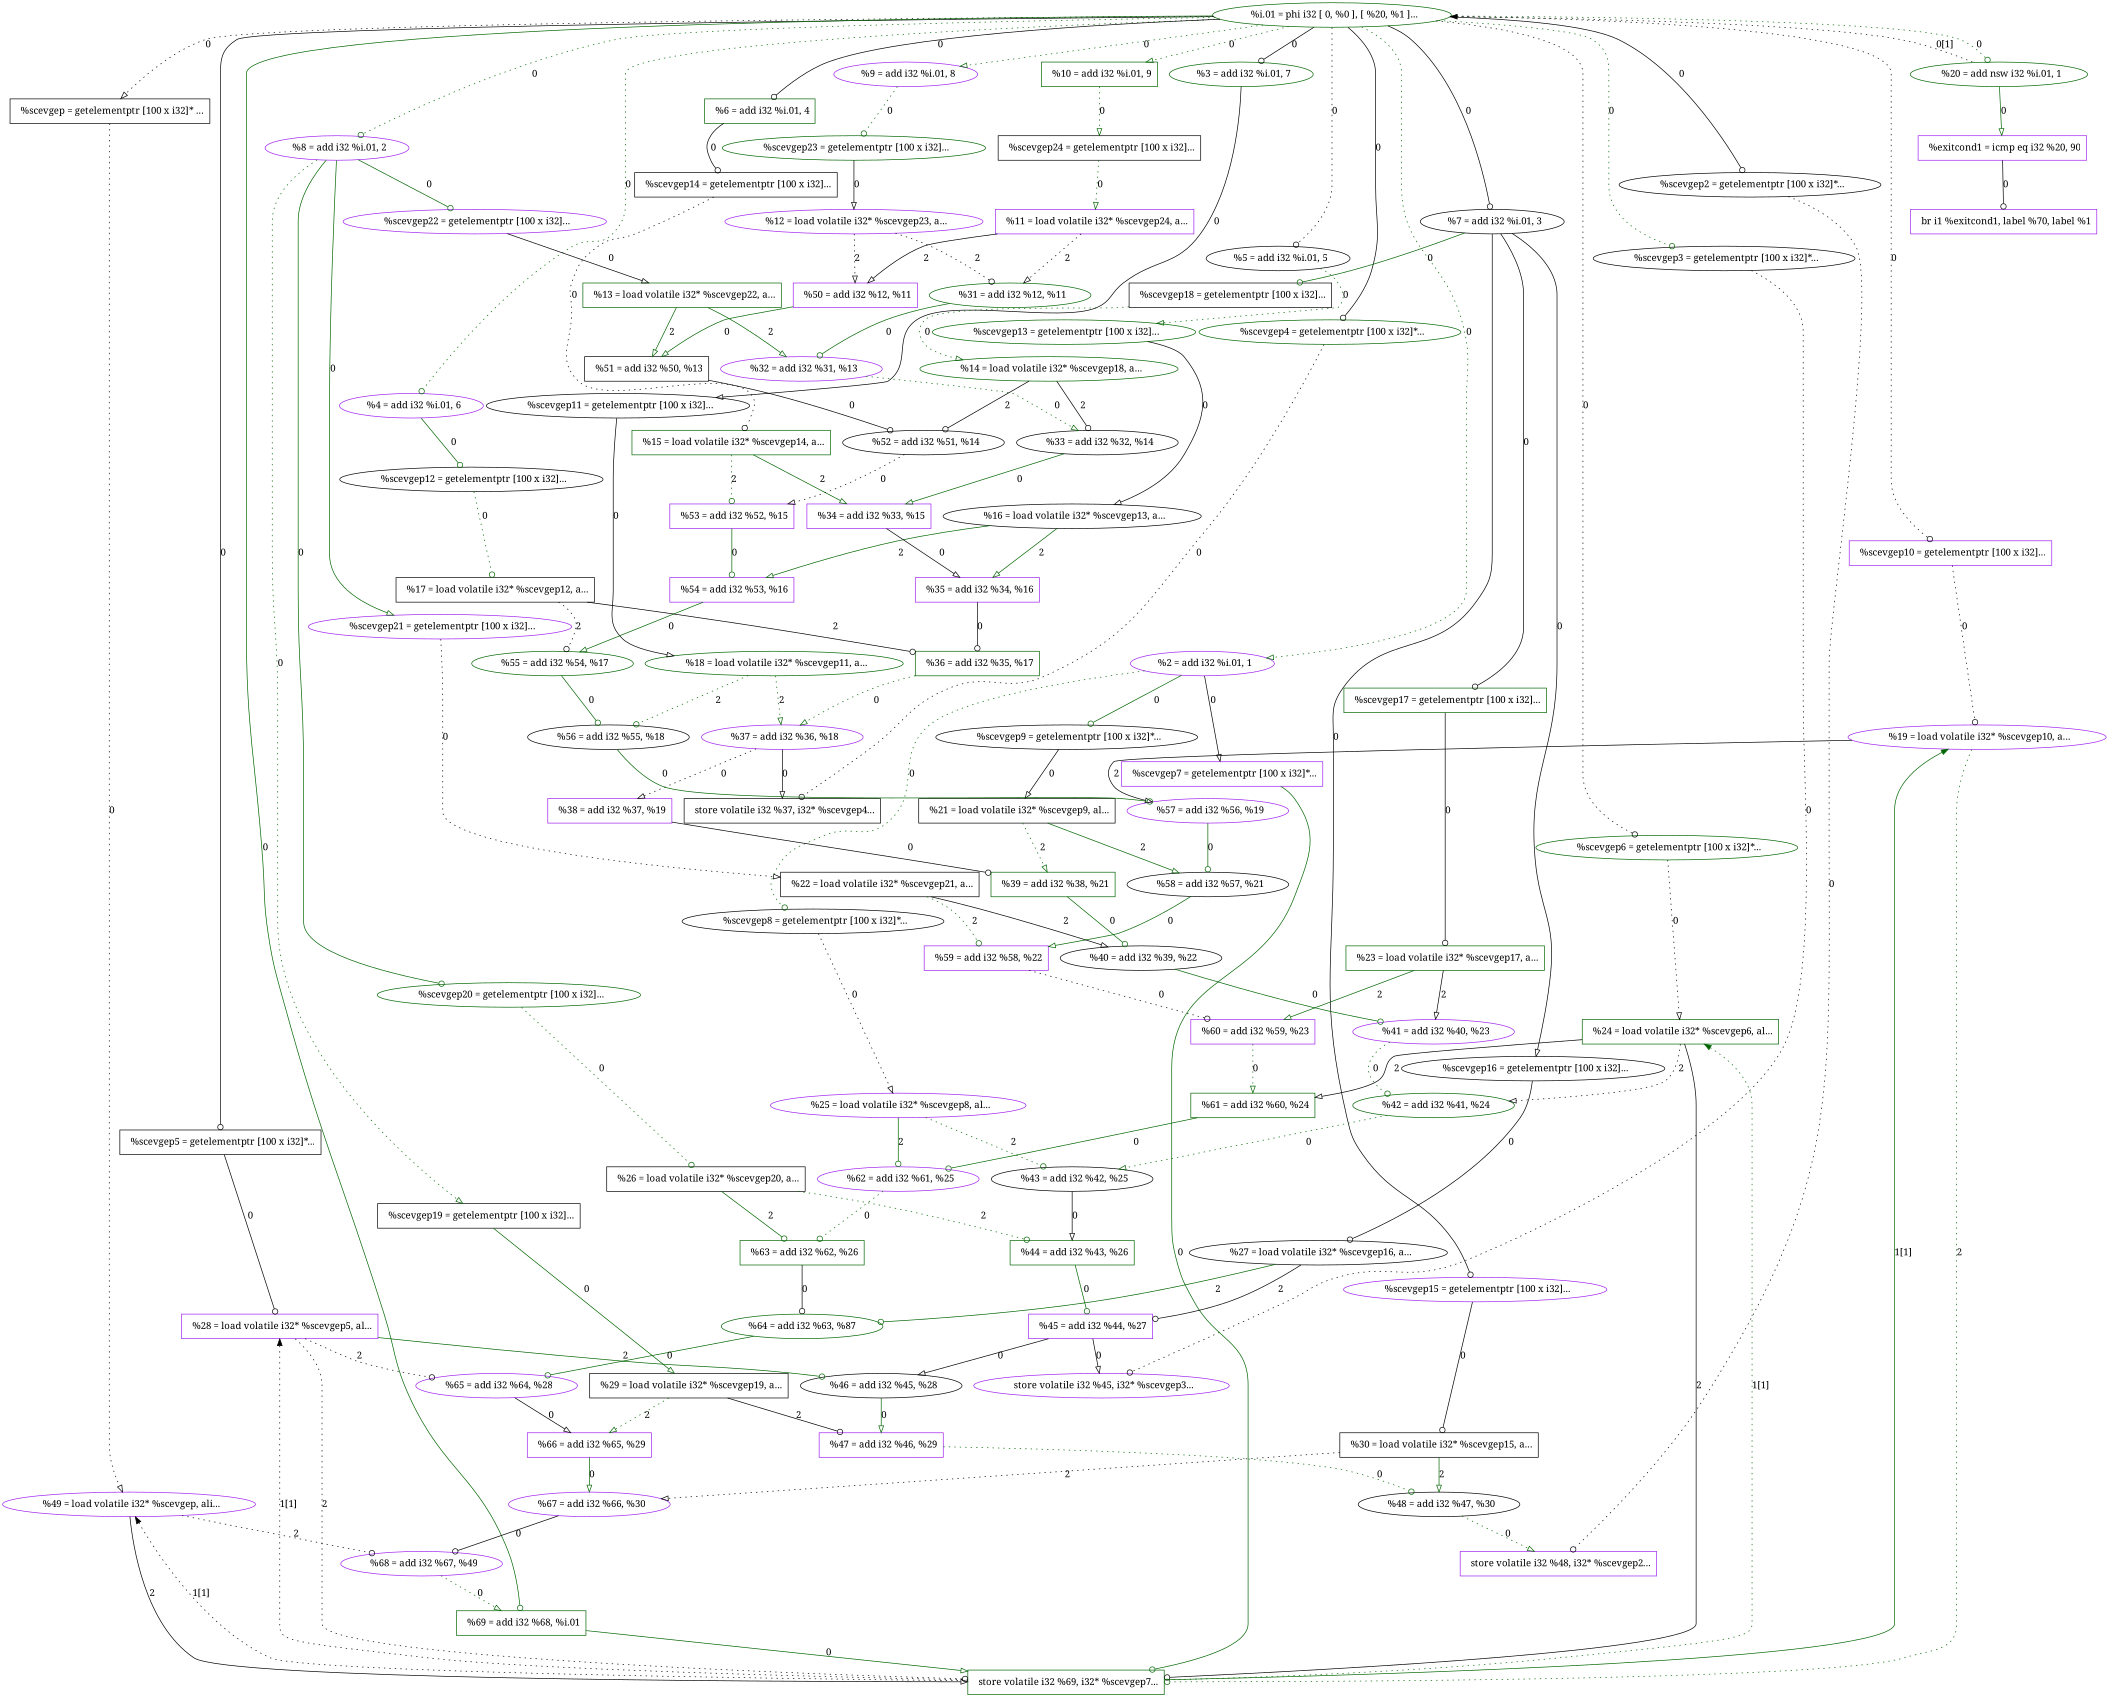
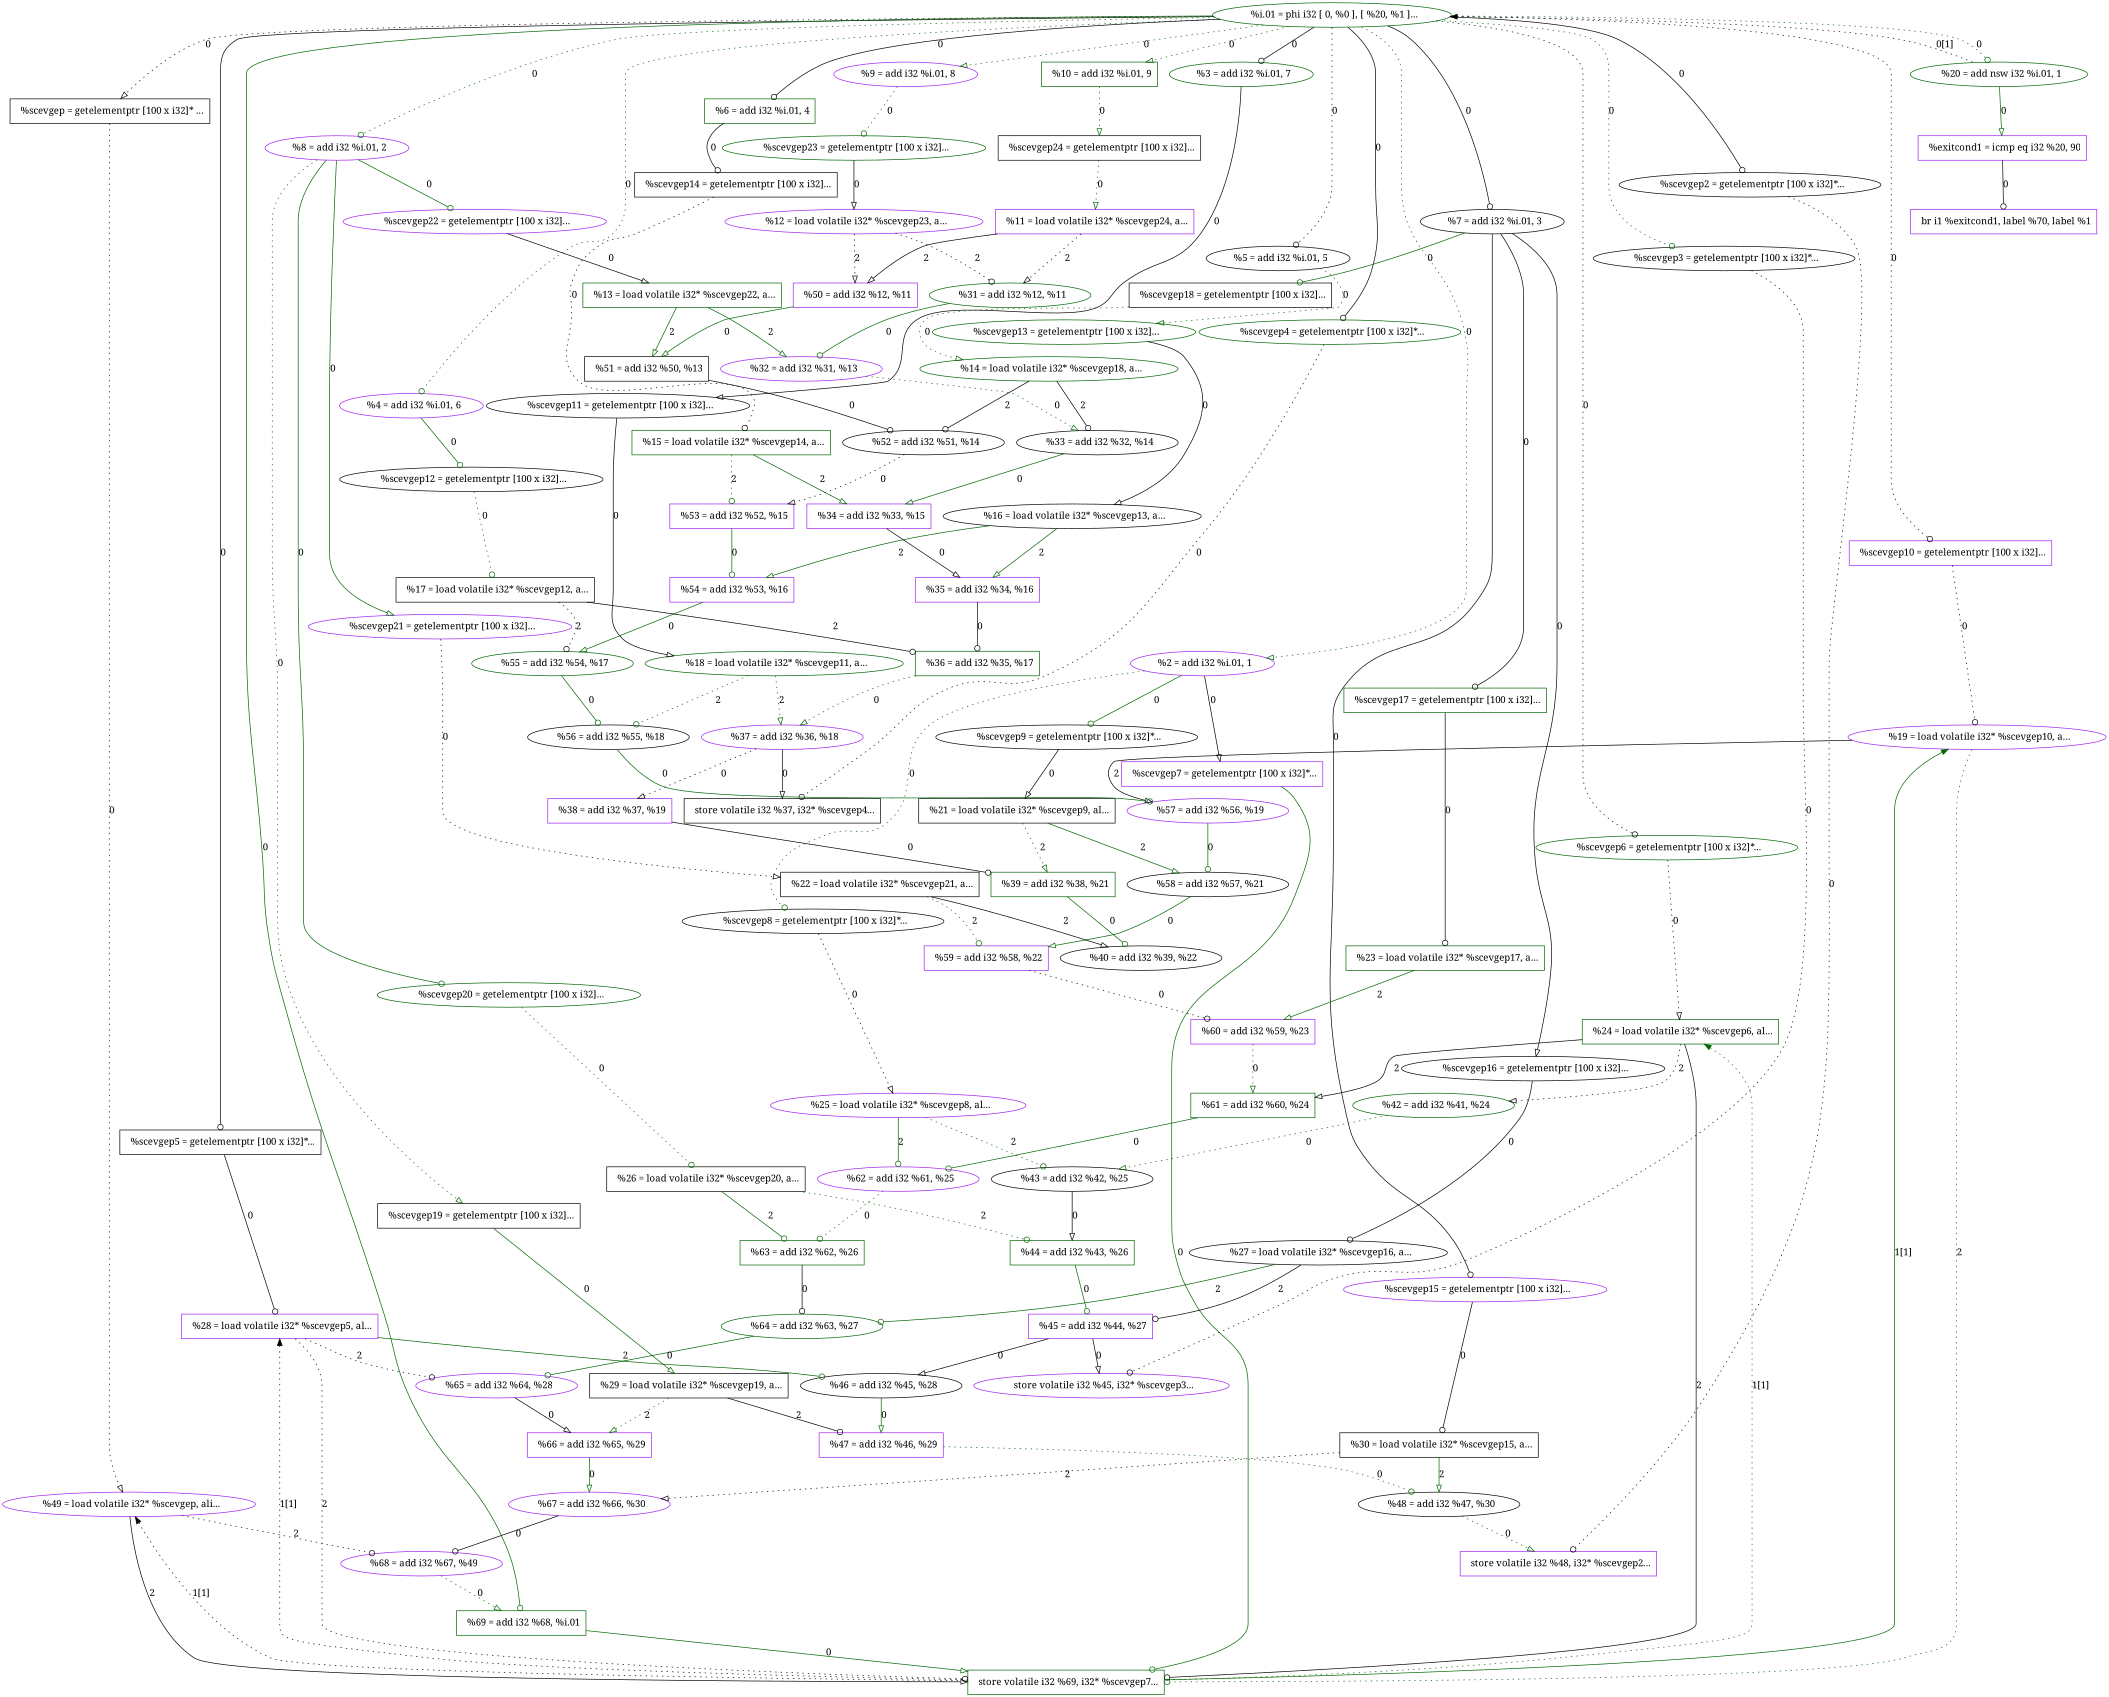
node "%41 = add i32 %40, %23": removed
node "%64 = add i32 %63, %87": label "%64 = add i32 %63, %87" -> "%64 = add i32 %63, %27"
